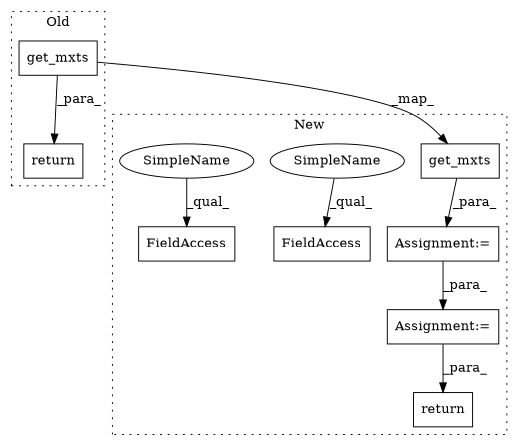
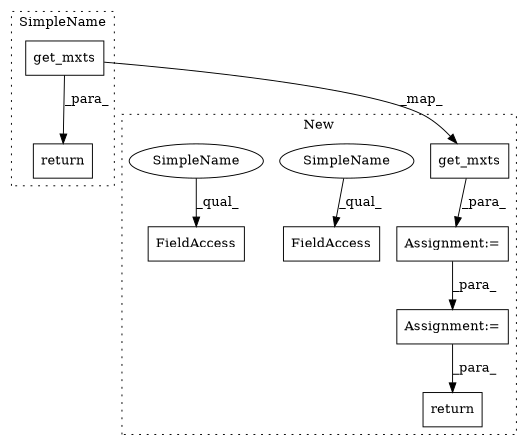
cluster "Old": label "Old" -> "SimpleName"
